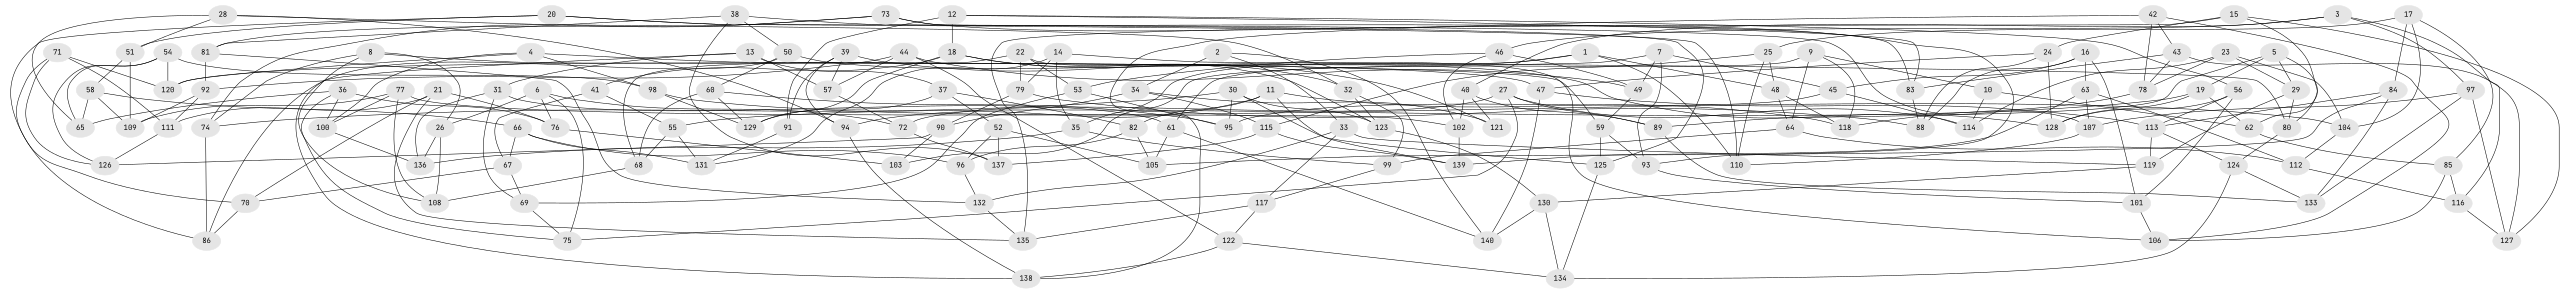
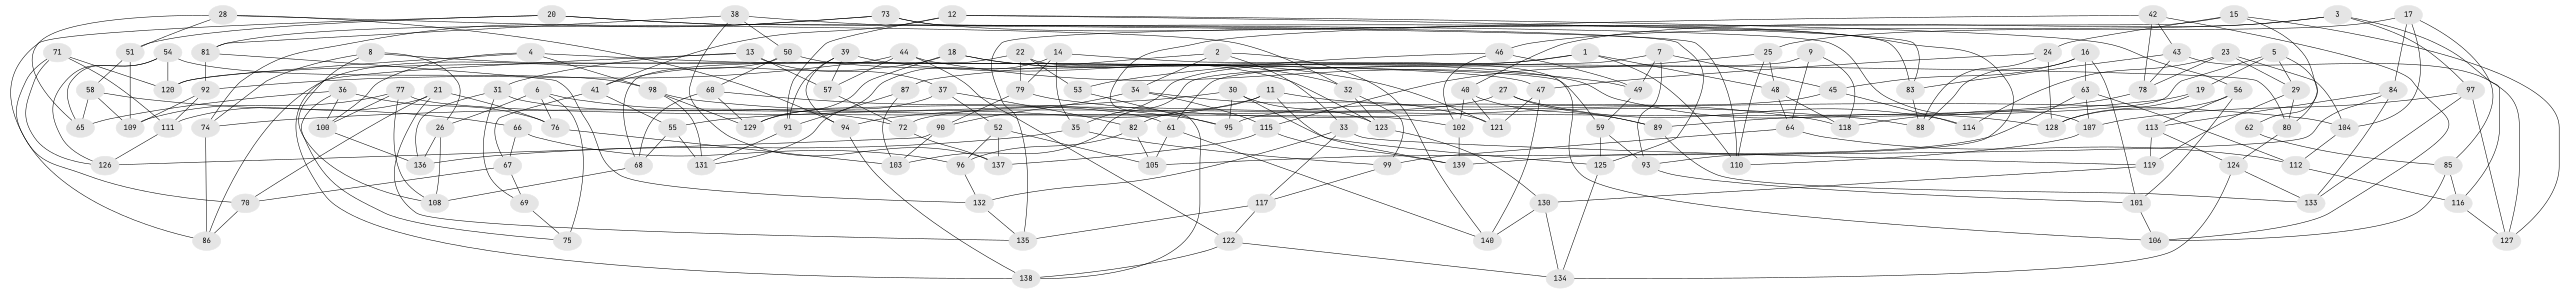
edge "12" -- "18": now "12" -- "41"
node "87": added
node "10": removed
edge "47" -- "113": now "47" -- "121"
edge "19" -- "62": removed
edge "66" -- "131": now "98" -- "131"
edge "53" -- "69": removed
edge "27" -- "75": removed
